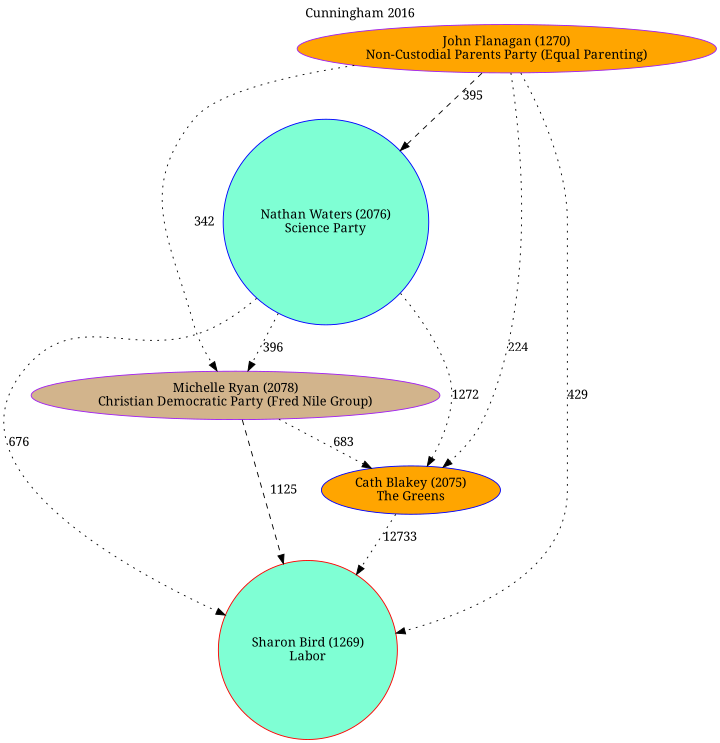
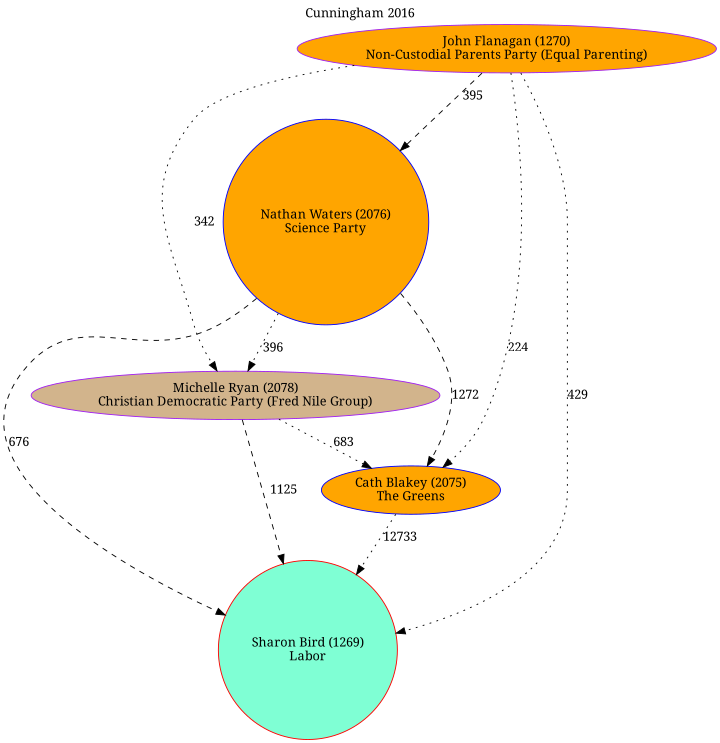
node "Nathan Waters (2076) Science Party": fillcolor aquamarine -> orange
edge "Nathan Waters (2076) Science Party" -> "Cath Blakey (2075) The Greens": style dotted -> dashed
edge "Nathan Waters (2076) Science Party" -> "Sharon Bird (1269) Labor": style dotted -> dashed
